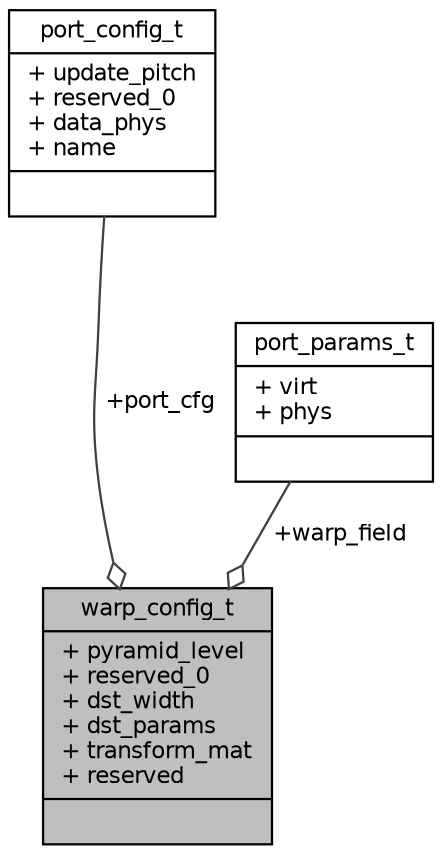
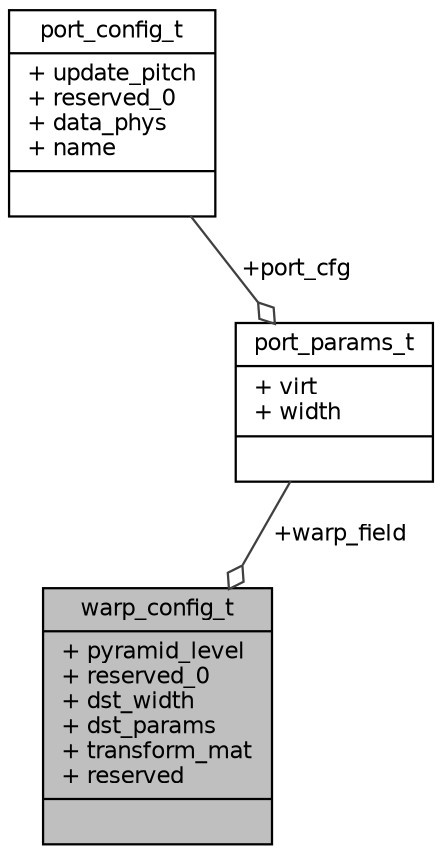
edge "port_config_t" -> "warp_config_t": now "port_config_t" -> "port_params_t"
node "port_params_t": text "+ phys" -> "+ width"
